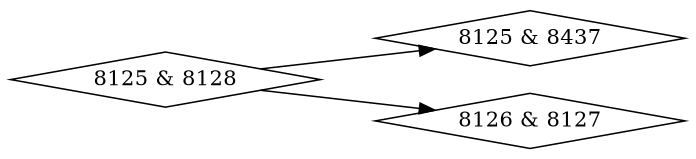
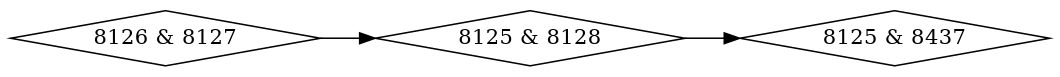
edge "8125 & 8128" -> "8126 & 8127": reversed
